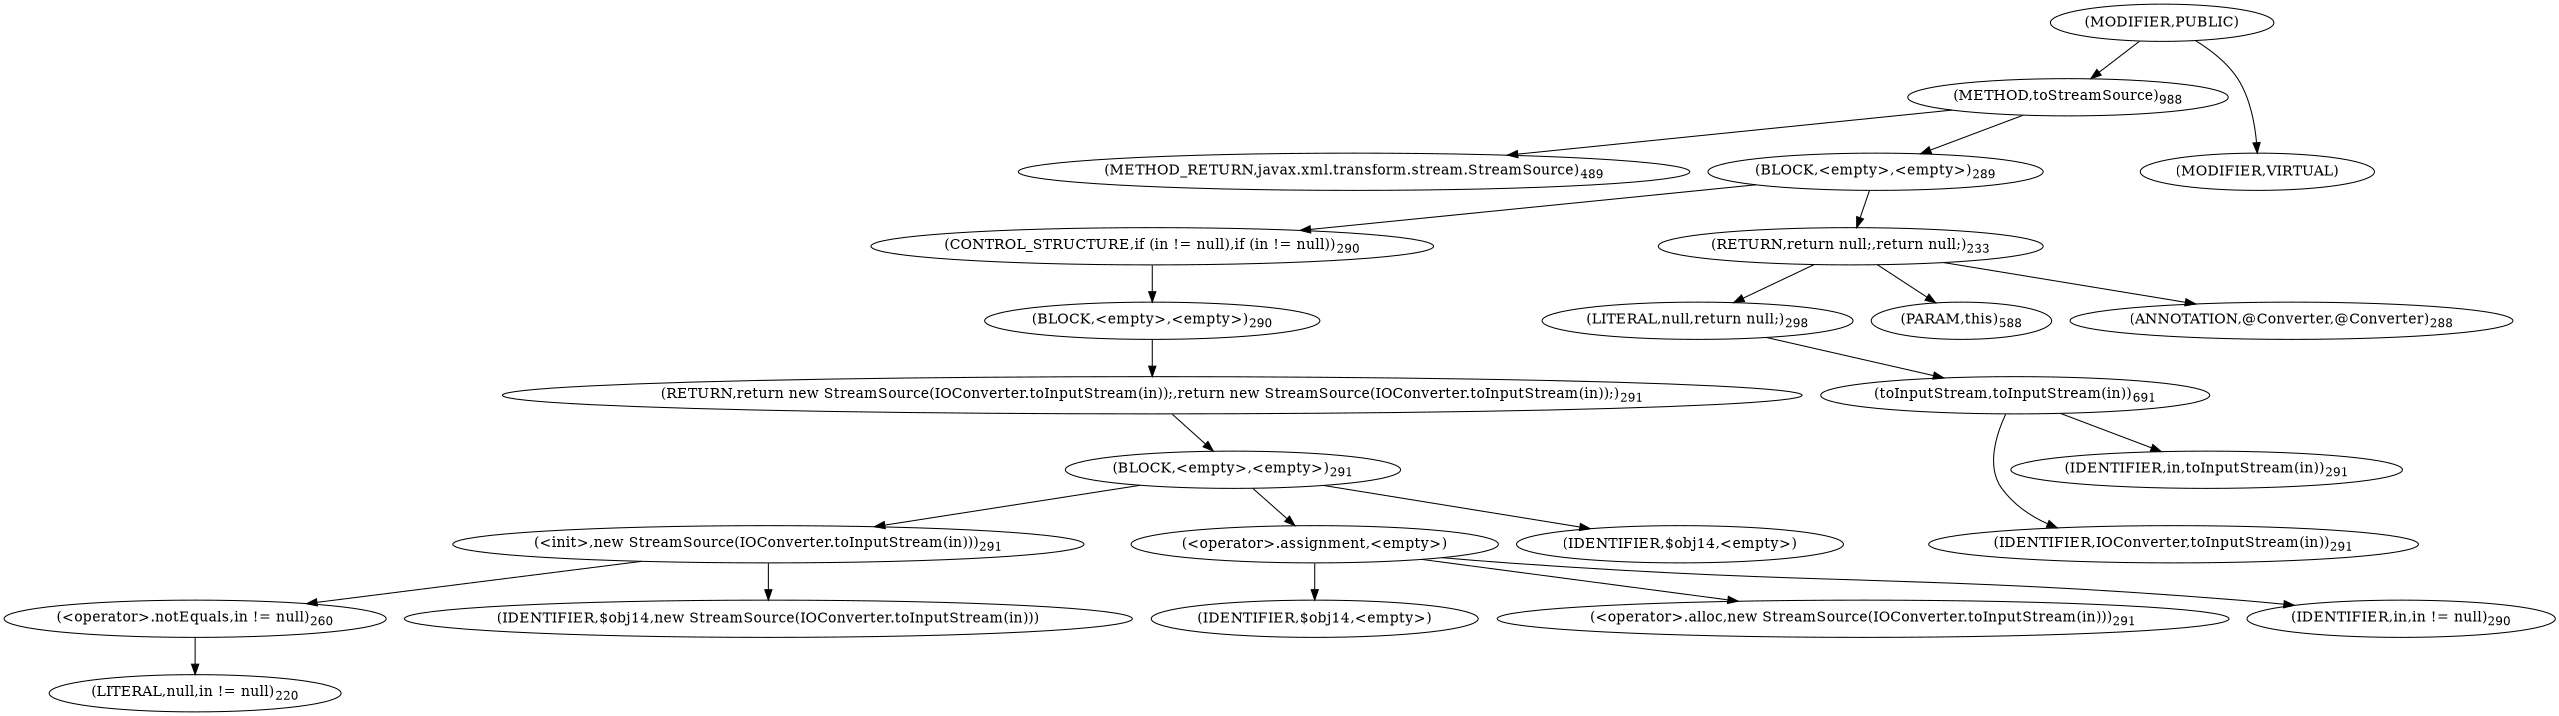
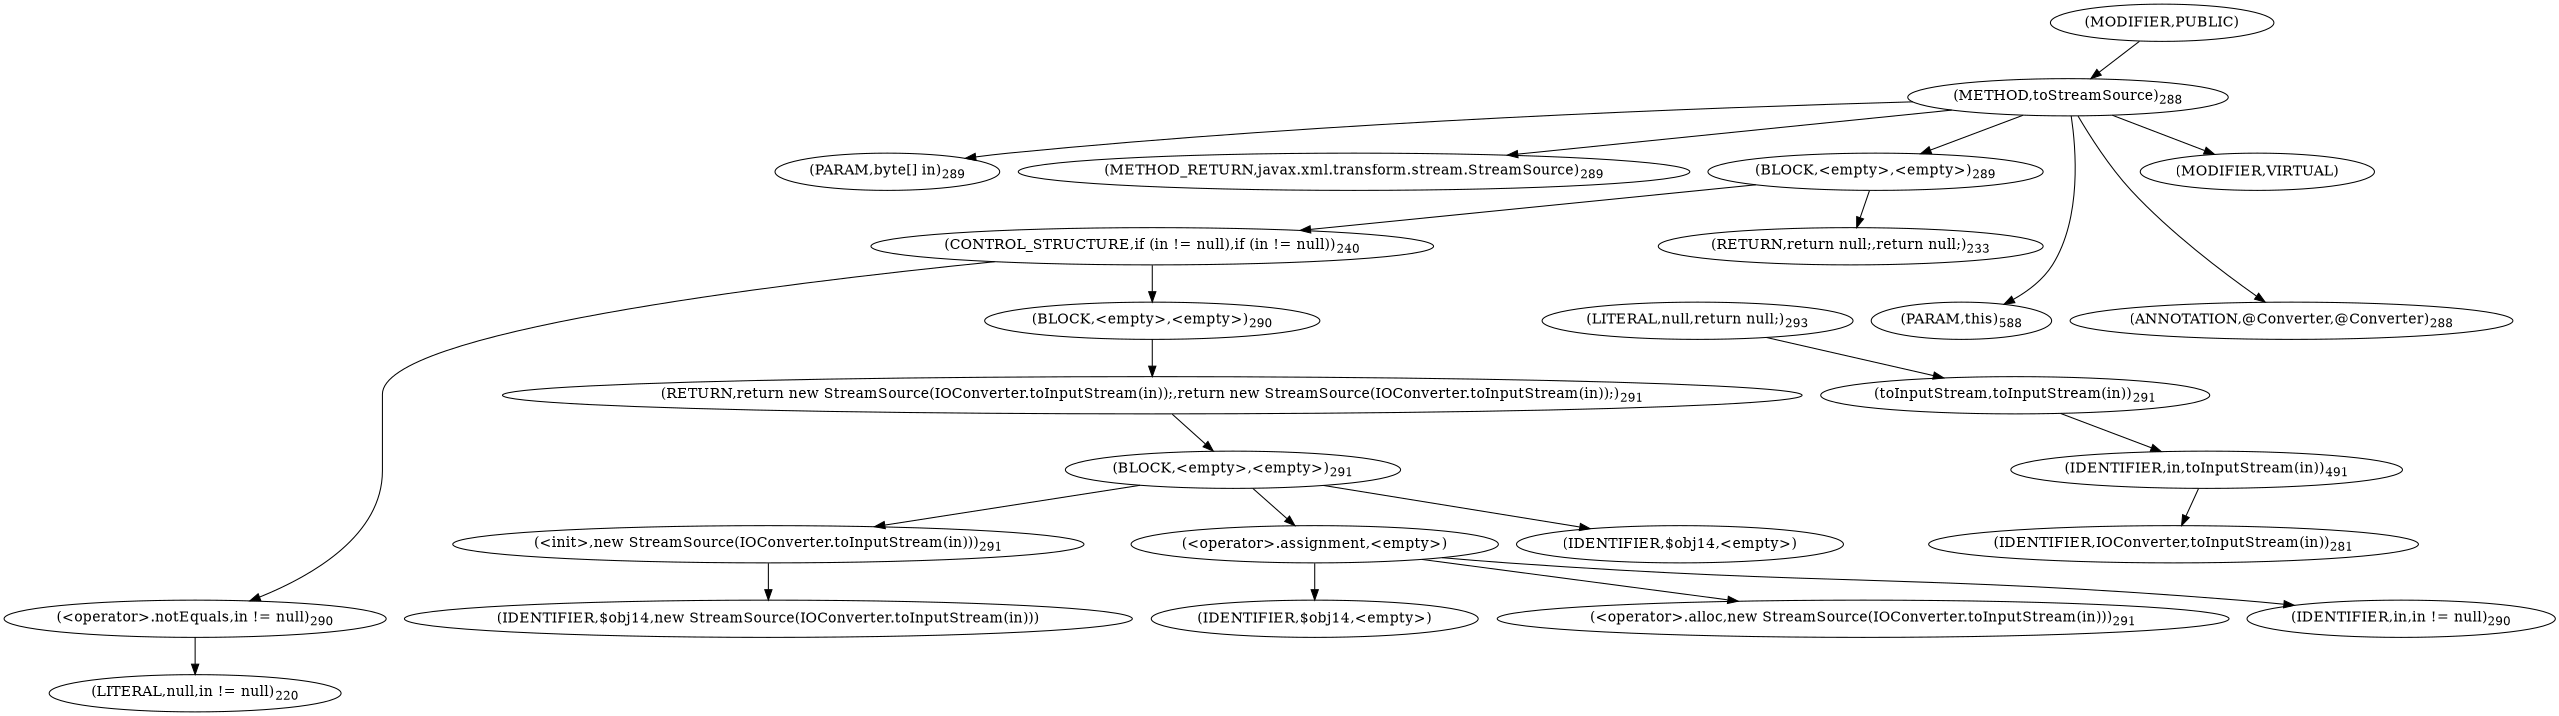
edge "(MODIFIER,PUBLIC)" -> "(MODIFIER,VIRTUAL)": now "(METHOD,toStreamSource)" -> "(MODIFIER,VIRTUAL)"
node "(METHOD,toStreamSource)": text "988" -> "288"
node "(METHOD_RETURN,javax.xml.transform.stream.StreamSource)": text "489" -> "289"
node "(PARAM,byte[] in)": added
node "(CONTROL_STRUCTURE,if (in != null),if (in != null))": text "290" -> "240"
edge "(RETURN,return null;,return null;)" -> "(LITERAL,null,return null;)": removed
edge "(RETURN,return null;,return null;)" -> "(PARAM,this)": now "(METHOD,toStreamSource)" -> "(PARAM,this)"
edge "(RETURN,return null;,return null;)" -> "(ANNOTATION,@Converter,@Converter)": now "(METHOD,toStreamSource)" -> "(ANNOTATION,@Converter,@Converter)"
node "(LITERAL,null,return null;)": text "298" -> "293"
node "(toInputStream,toInputStream(in))": text "691" -> "291"
node "(IDENTIFIER,in,toInputStream(in))": text "291" -> "491"
edge "(toInputStream,toInputStream(in))" -> "(IDENTIFIER,IOConverter,toInputStream(in))": now "(IDENTIFIER,in,toInputStream(in))" -> "(IDENTIFIER,IOConverter,toInputStream(in))"
node "(IDENTIFIER,IOConverter,toInputStream(in))": text "291" -> "281"
edge "(<init>,new StreamSource(IOConverter.toInputStream(in)))" -> "(<operator>.notEquals,in != null)": now "(CONTROL_STRUCTURE,if (in != null),if (in != null))" -> "(<operator>.notEquals,in != null)"
node "(<operator>.notEquals,in != null)": text "260" -> "290"
